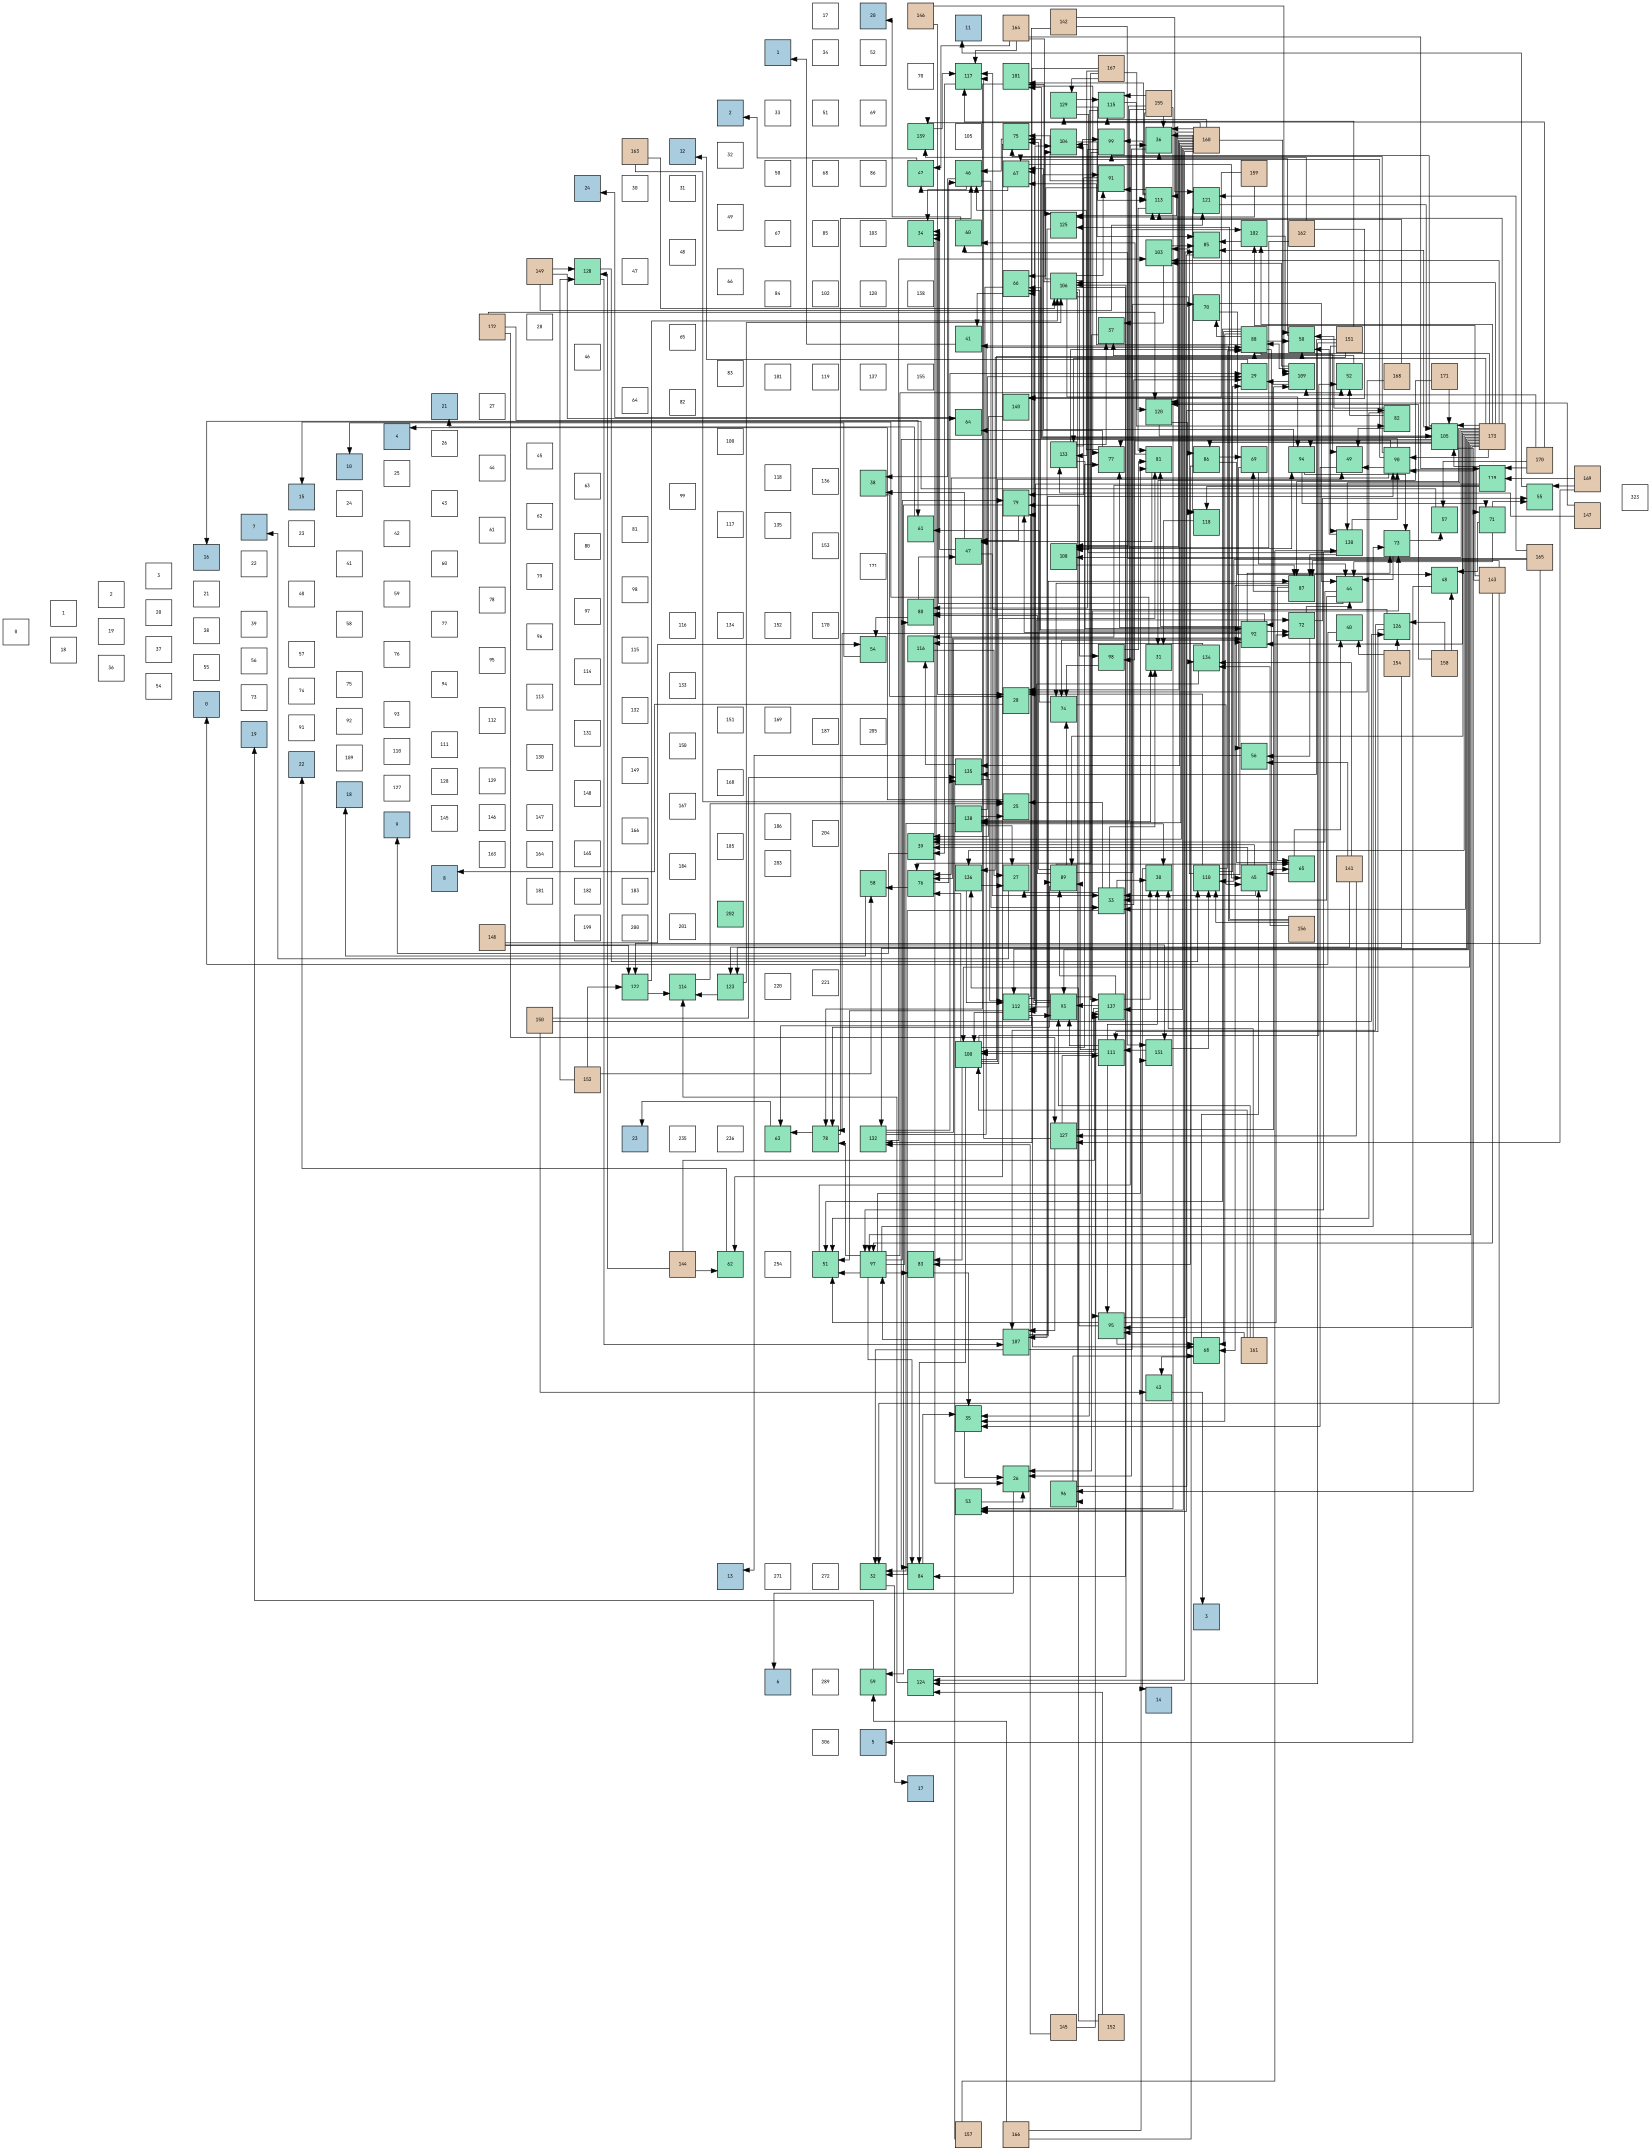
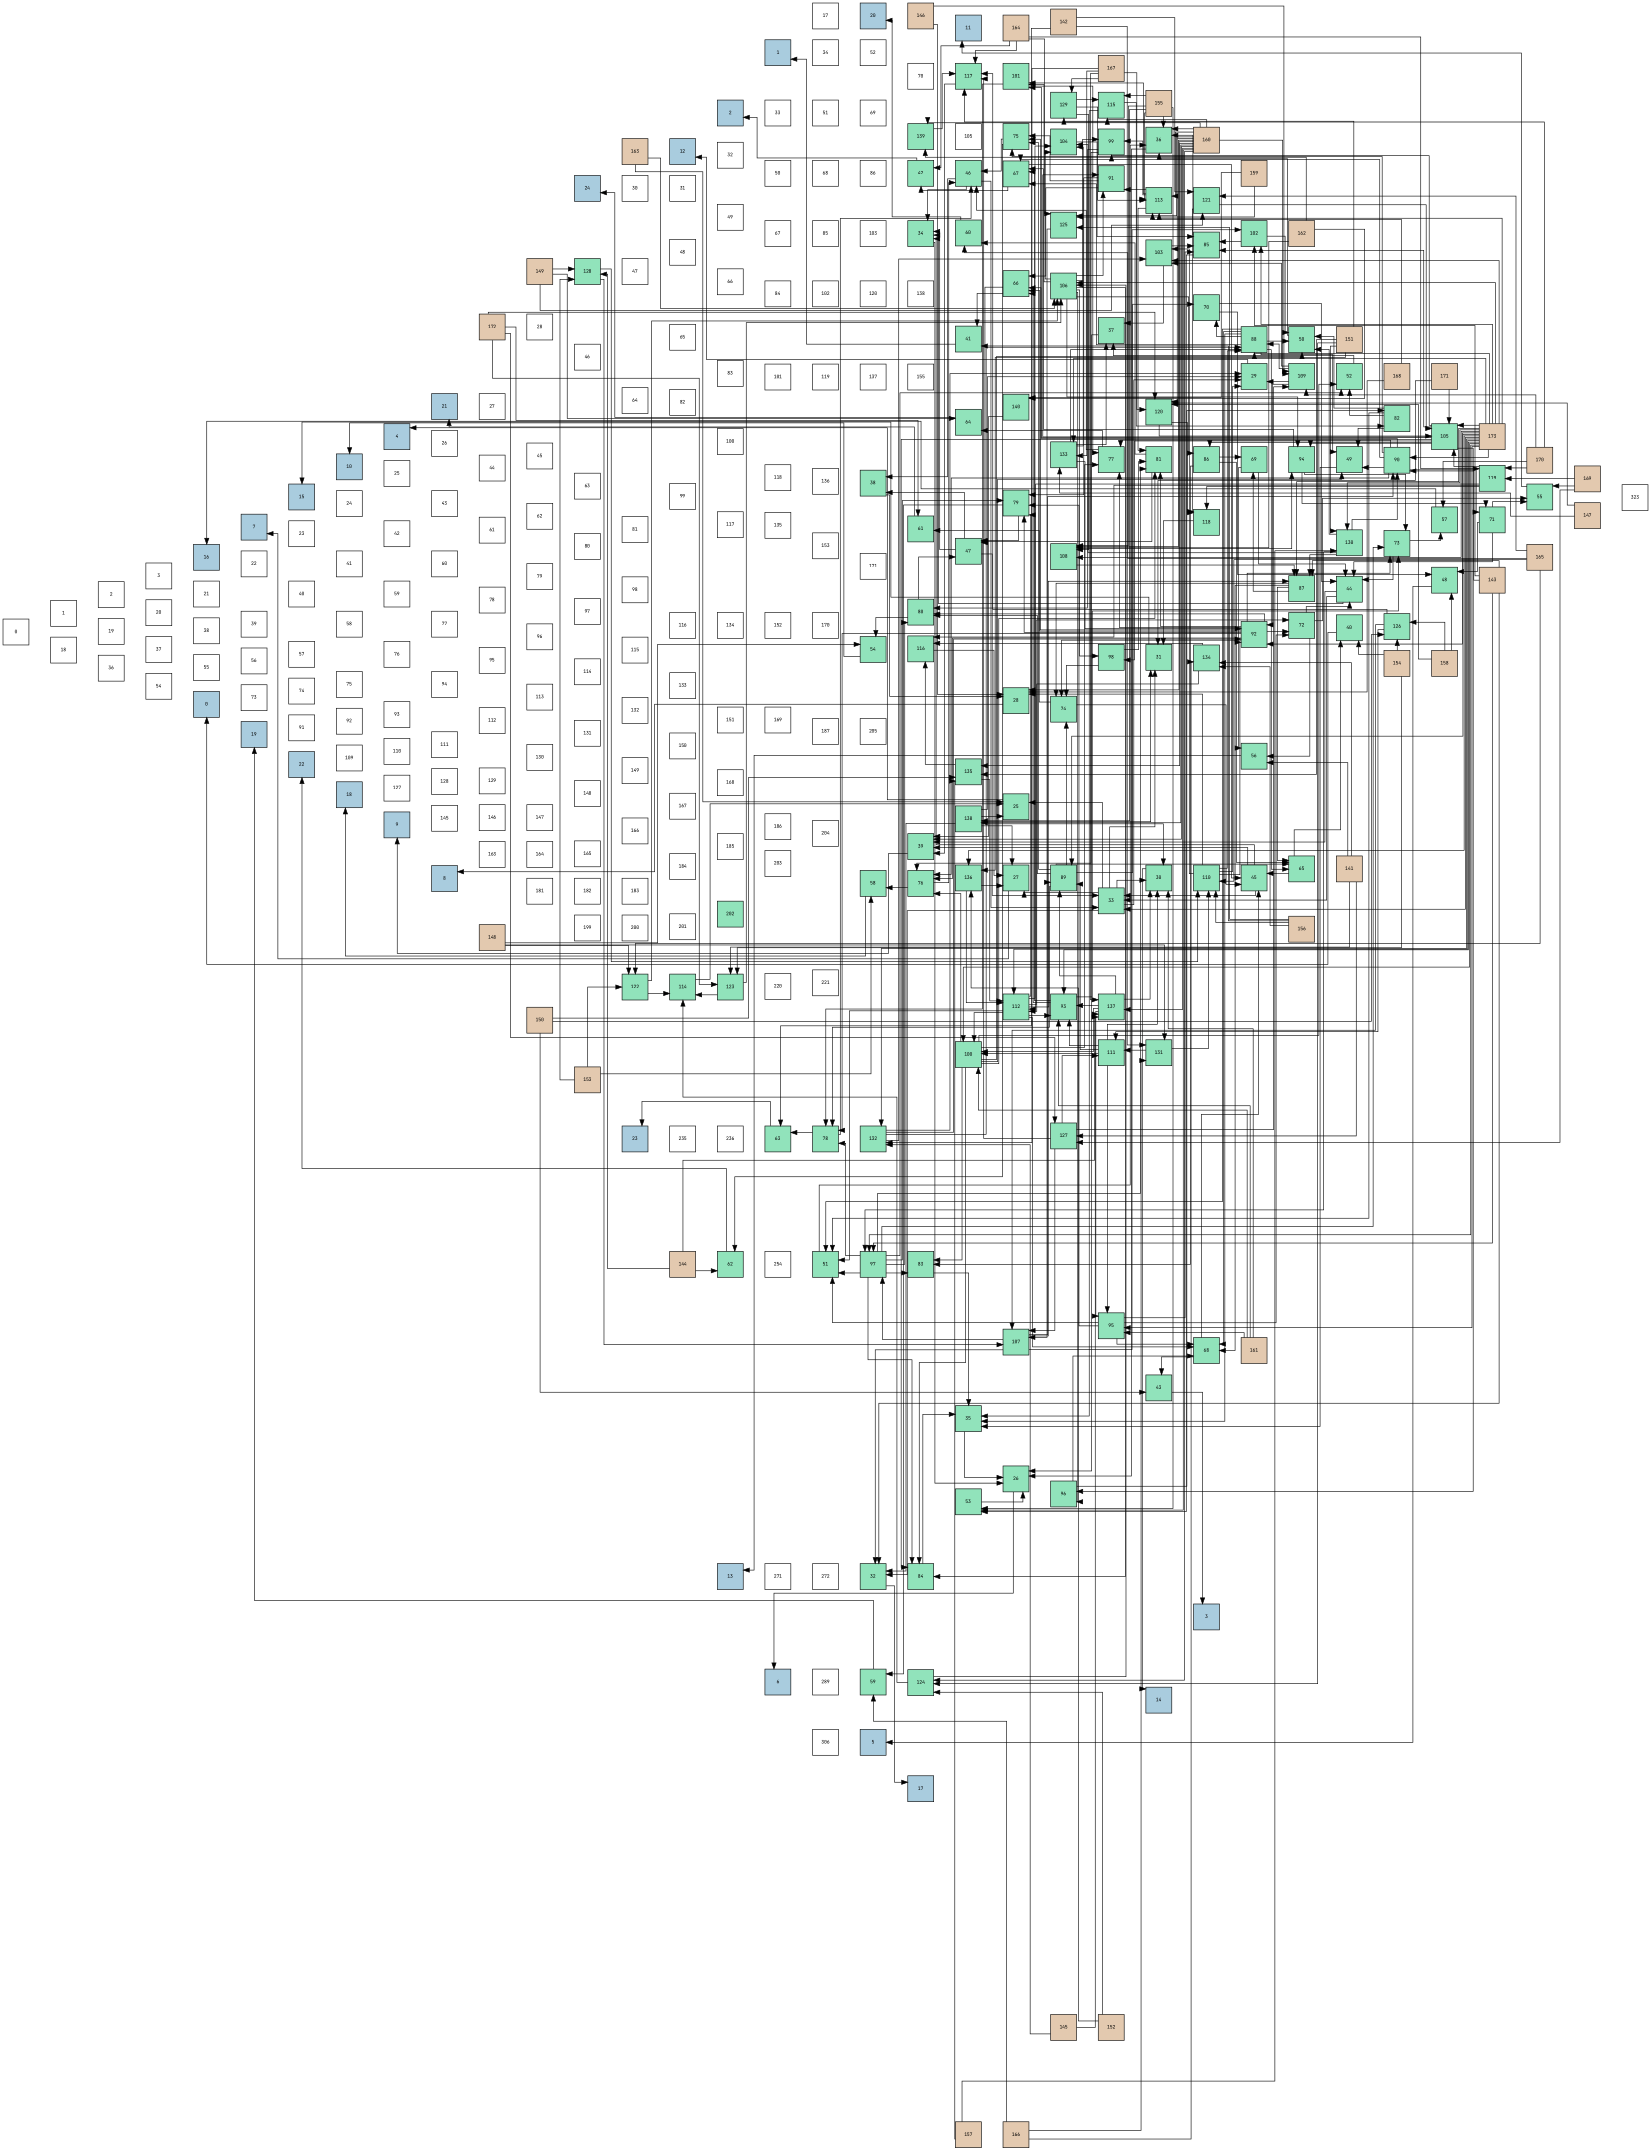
edge "172" -> "123": added
